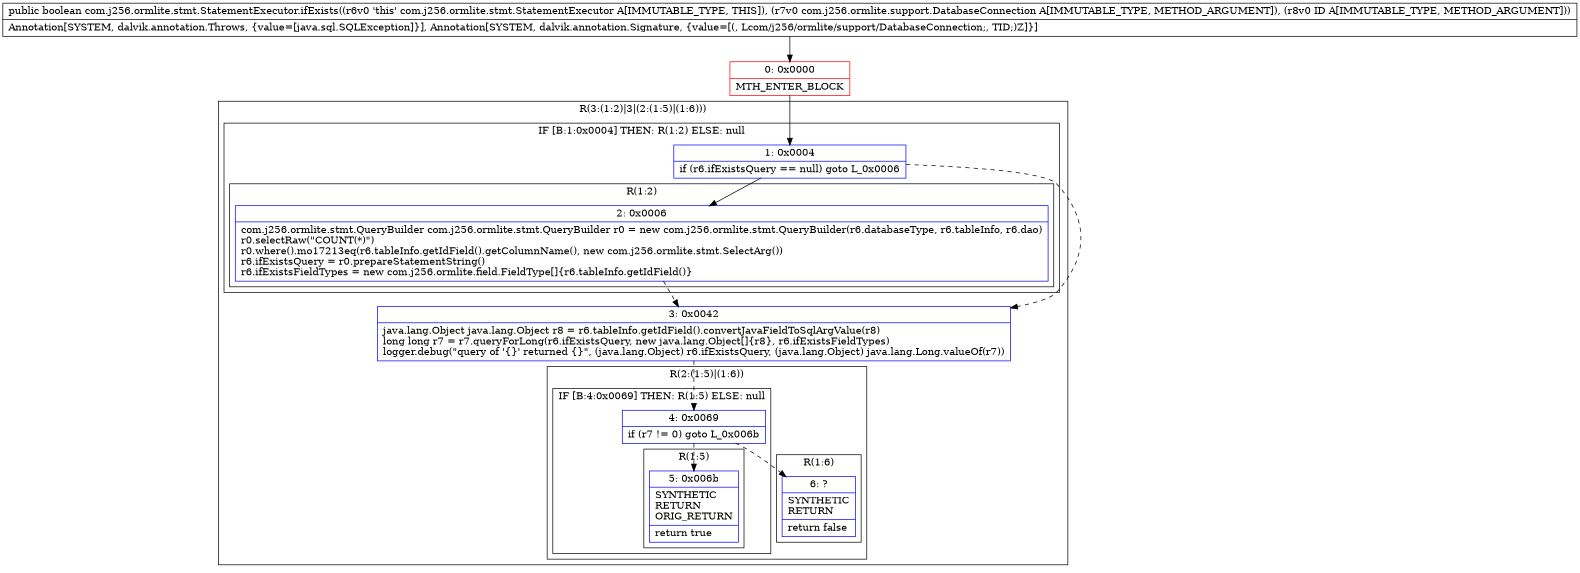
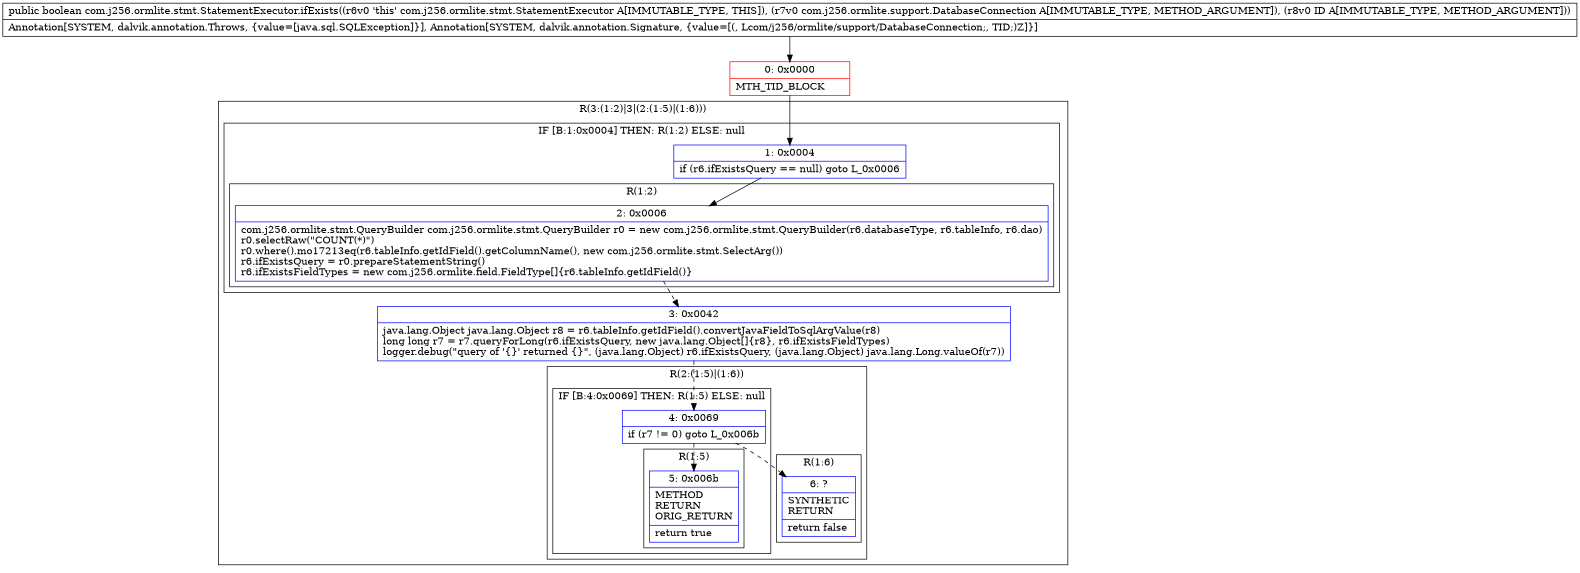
node "0: 0x0000": text "MTH_ENTER_BLOCK" -> "MTH_TID_BLOCK"
edge "1: 0x0004" -> "3: 0x0042": removed
node "5: 0x006b": text "SYNTHETIC" -> "METHOD"
